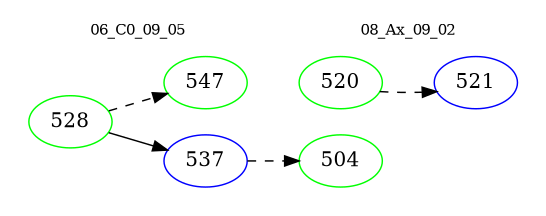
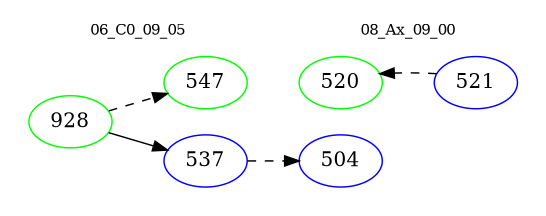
cluster "08_Ax_09_02": label "08_Ax_09_02" -> "08_Ax_09_00"
edge "520" -> "521": reversed
node "528": label "528" -> "928"
node "504": color green -> blue
